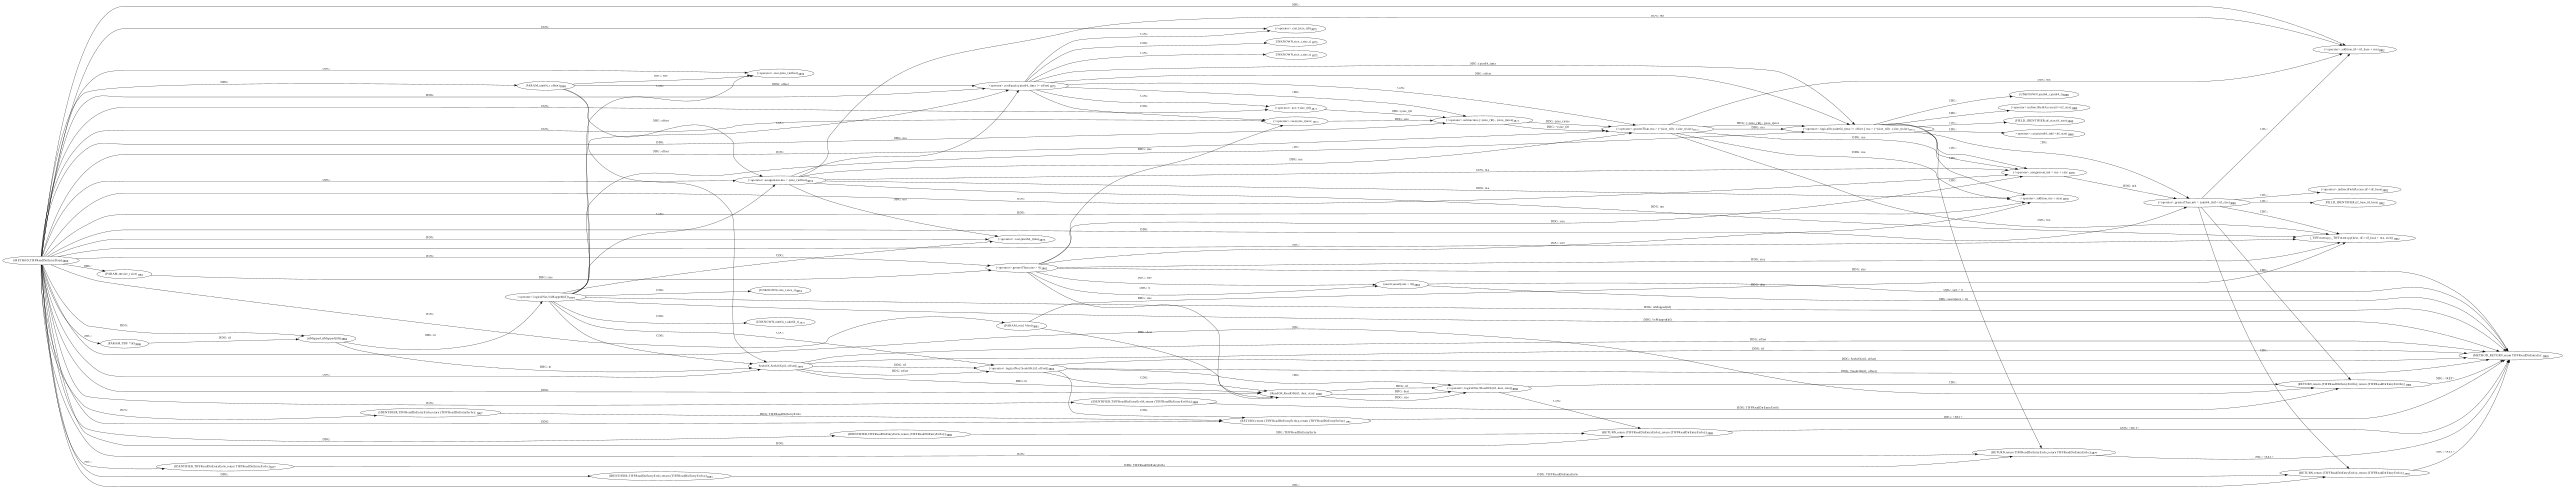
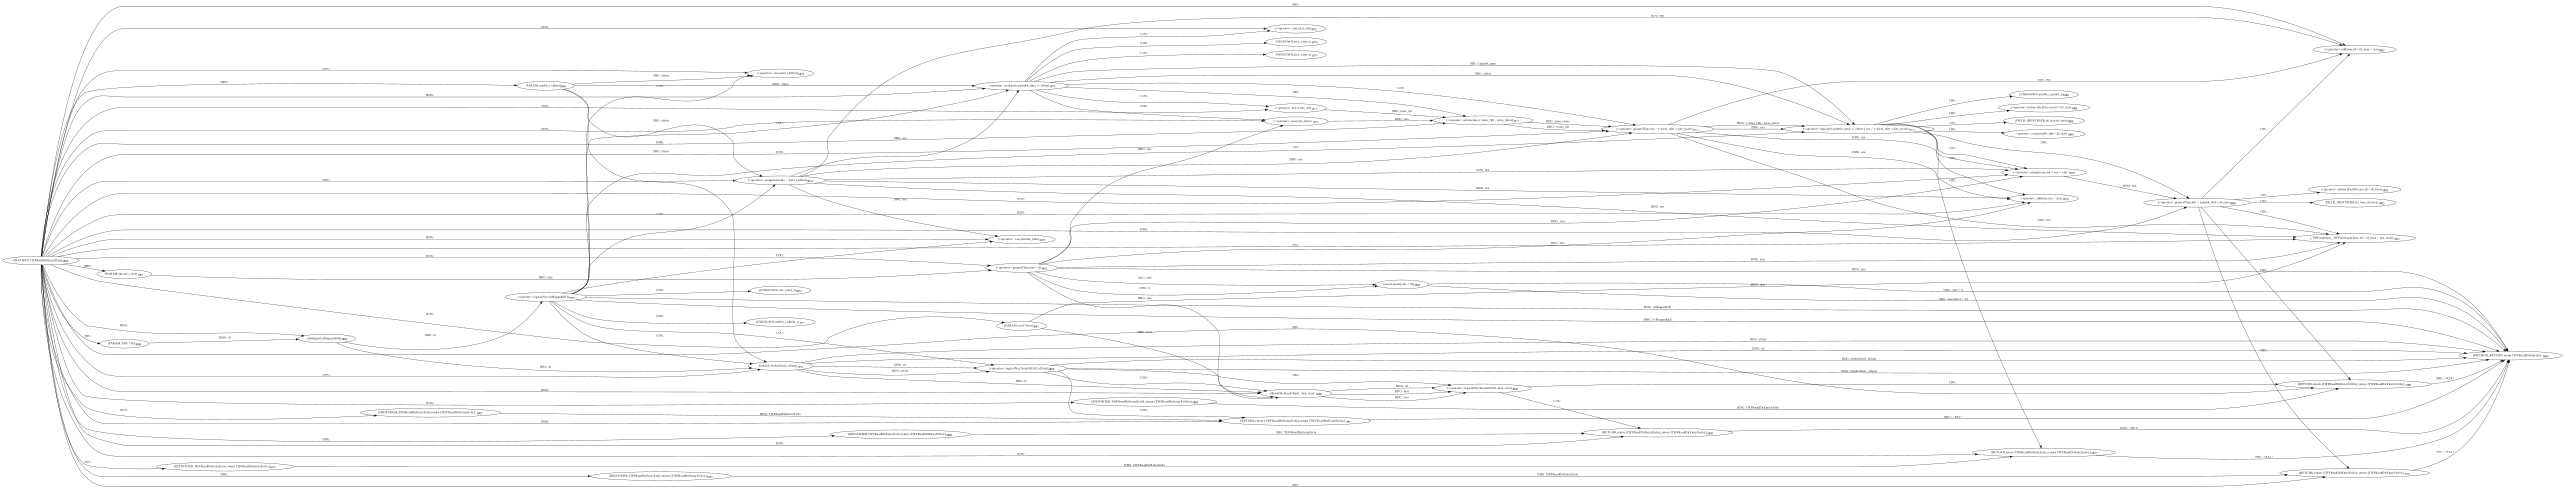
edge "(PARAM,uint64_t offset)" -> "(<operator>.cast,(size_t)offset)": label "DDG: size" -> "DDG: offset"
